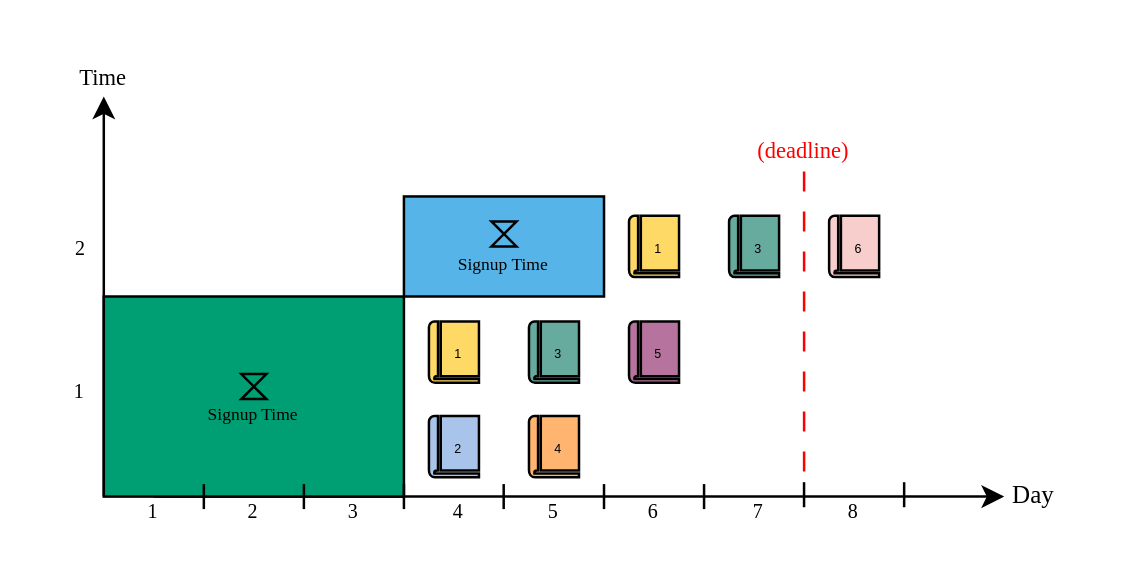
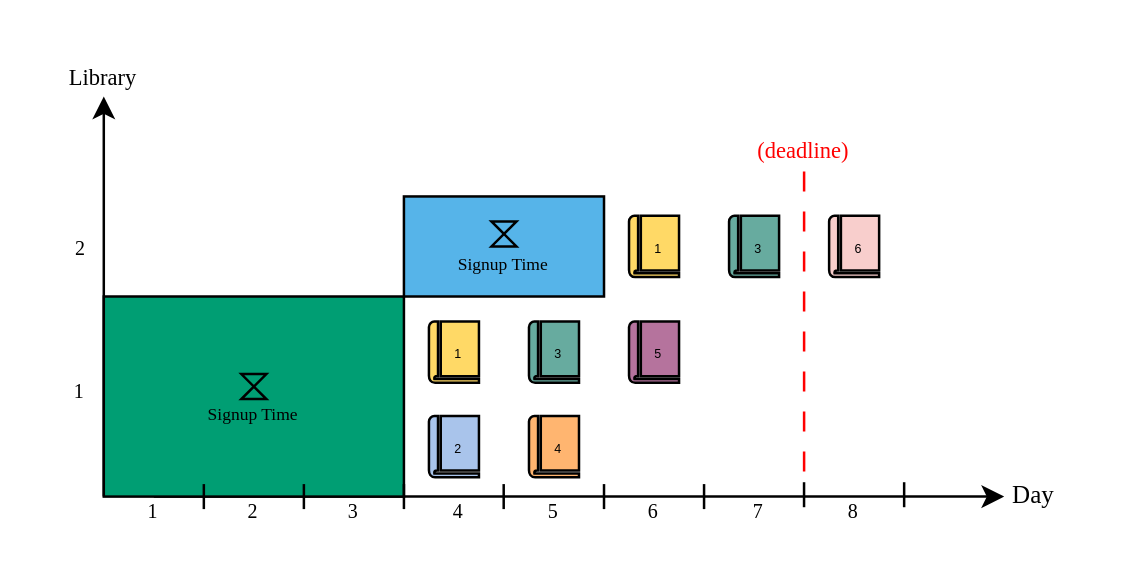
node "Time": label "Time" -> "Library"
